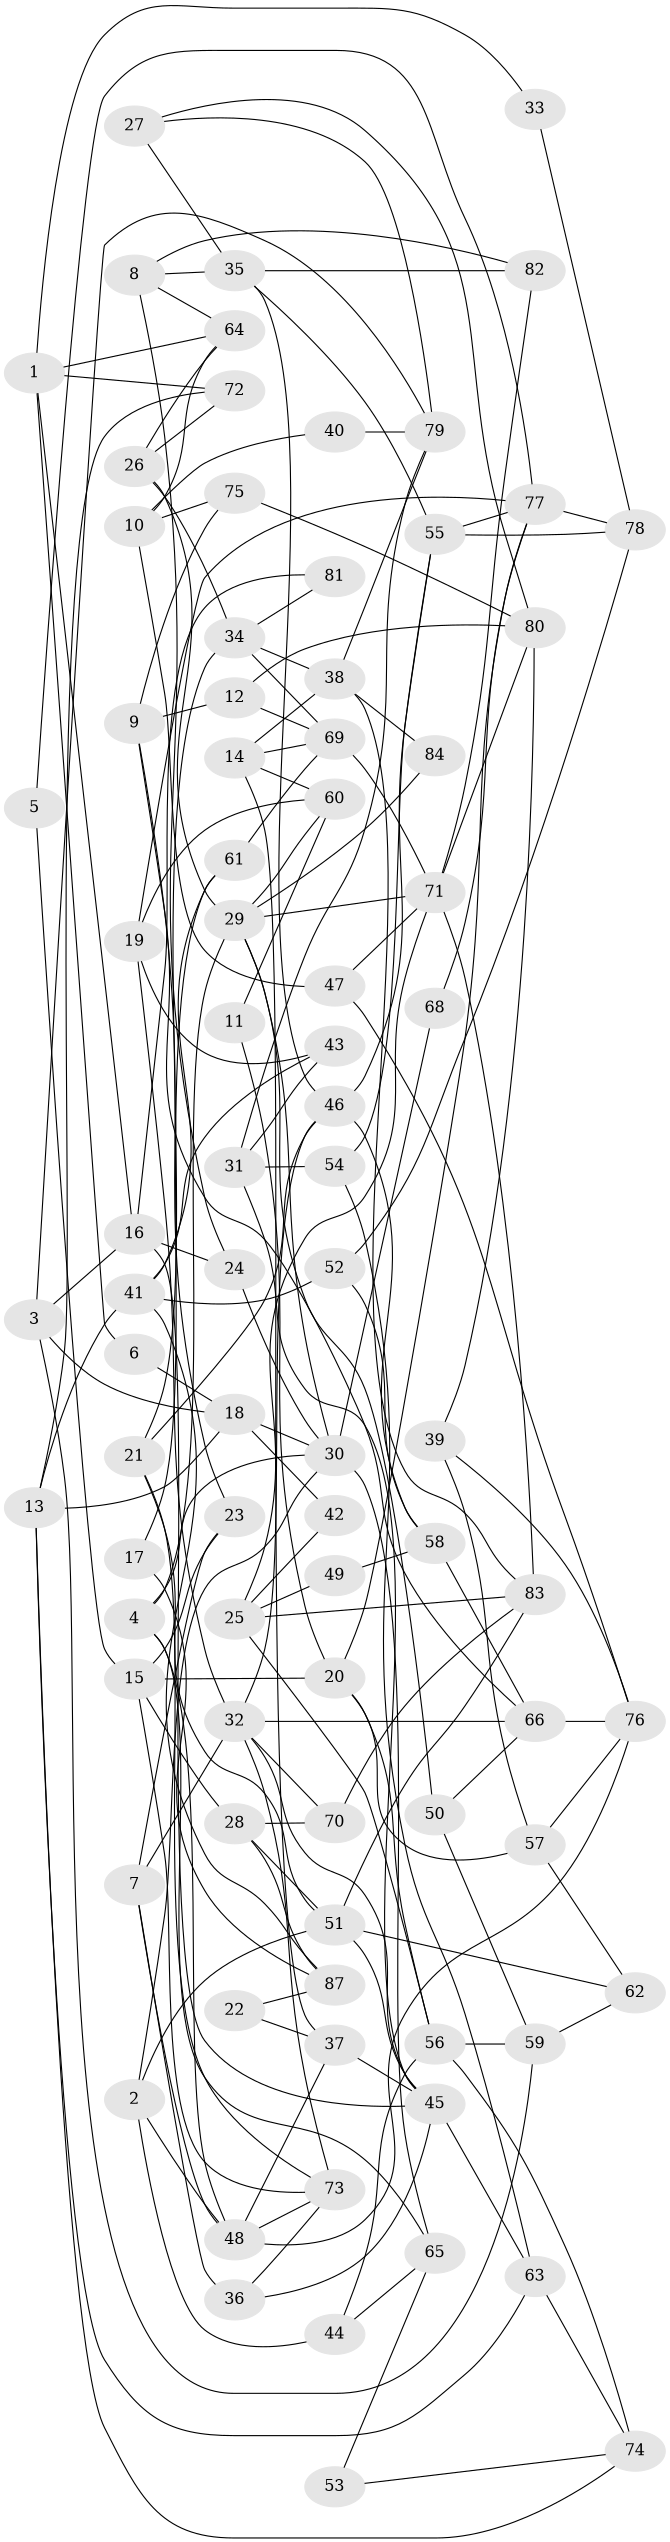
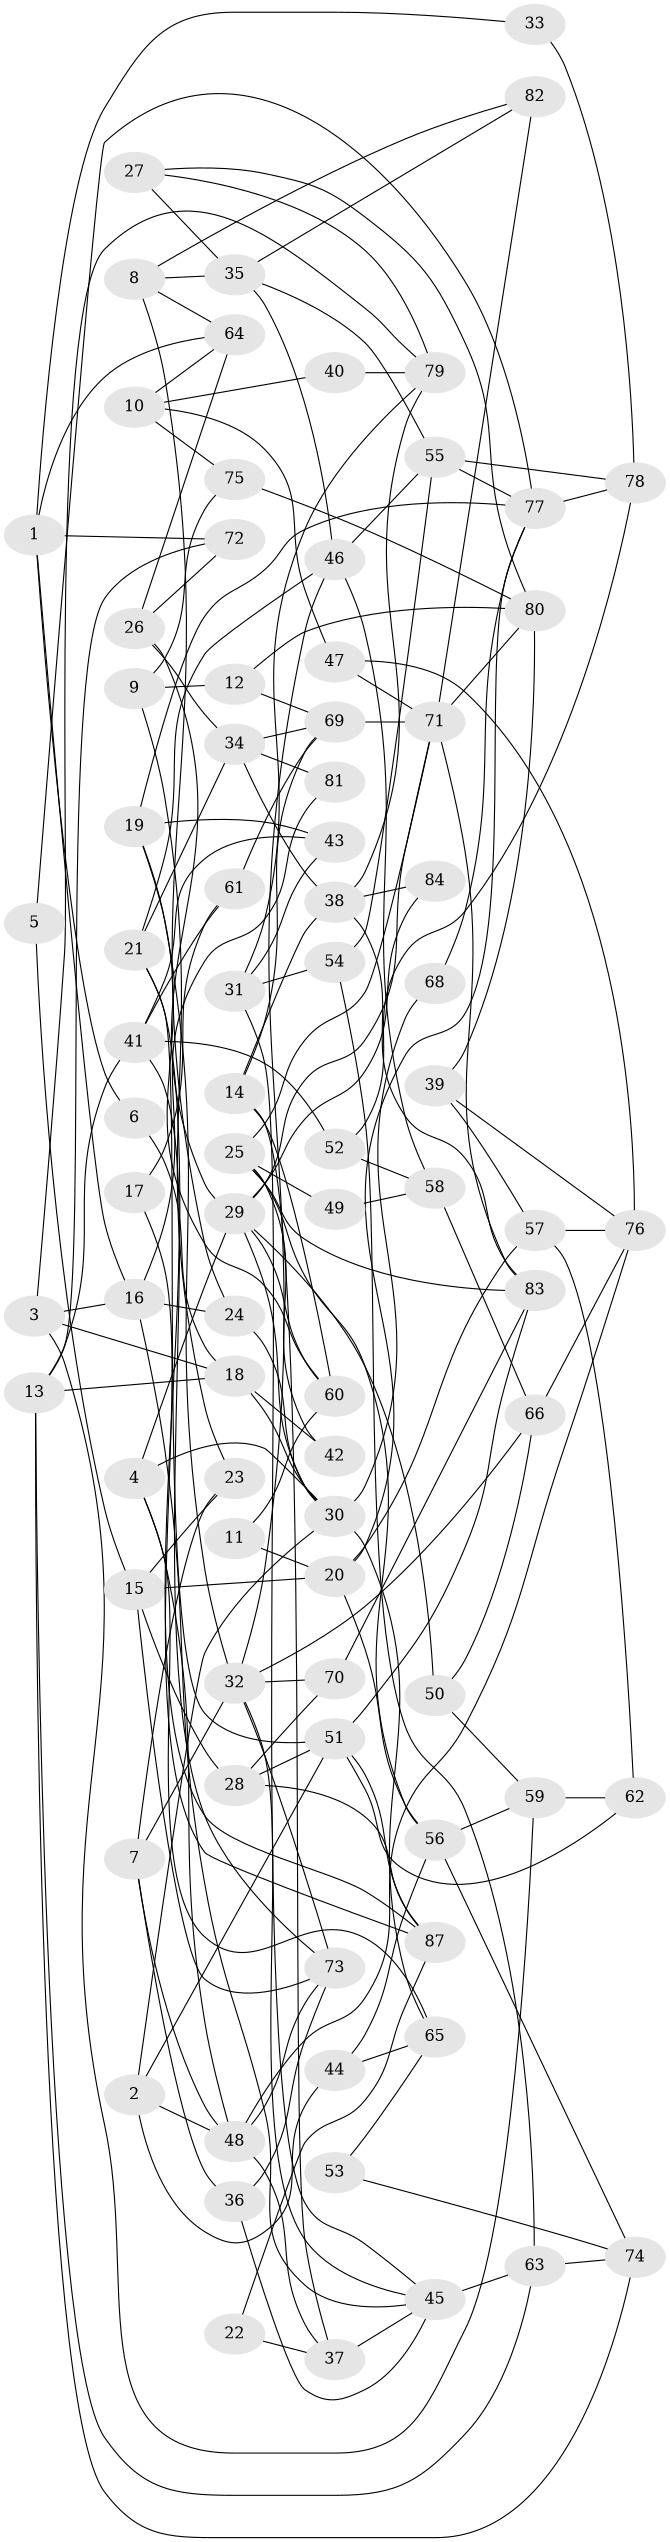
edge "9" -- "66": removed
edge "51" -- "45": now "51" -- "87"
